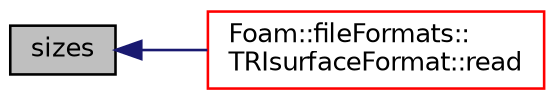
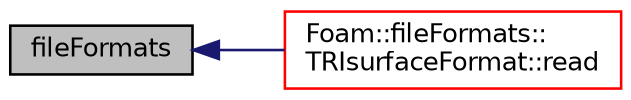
node "sizes": label "sizes" -> "fileFormats"
